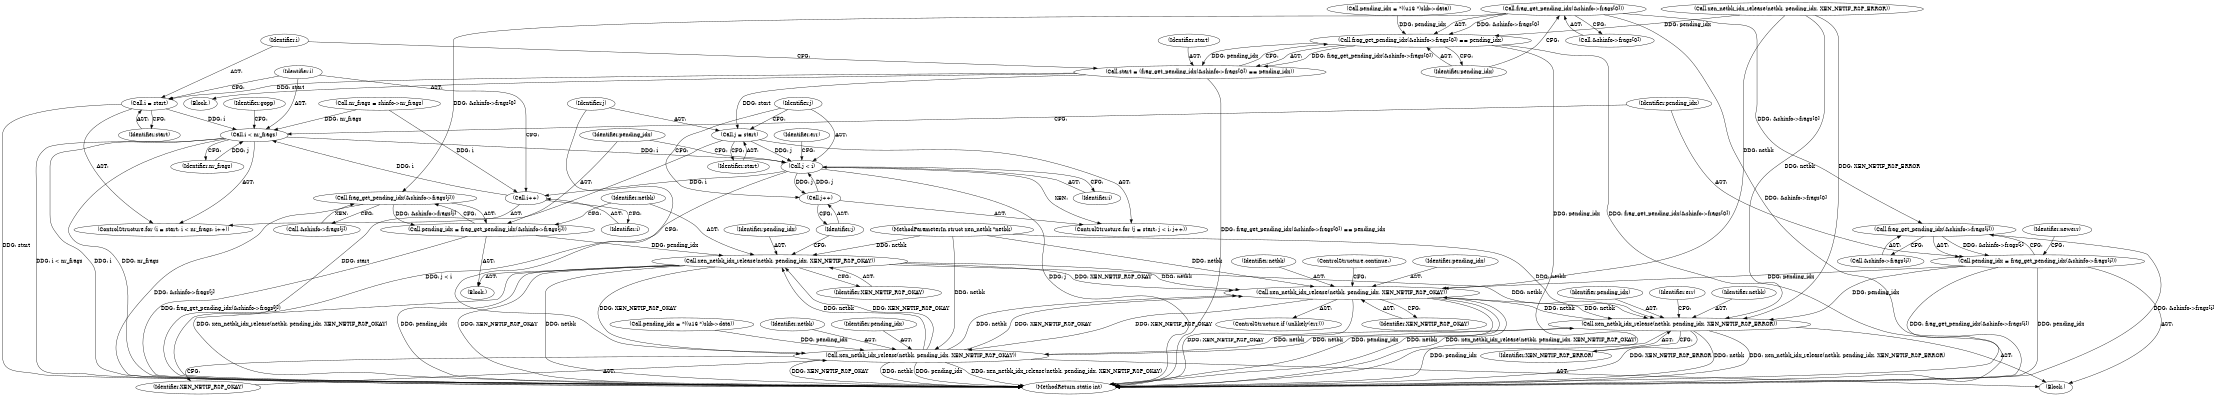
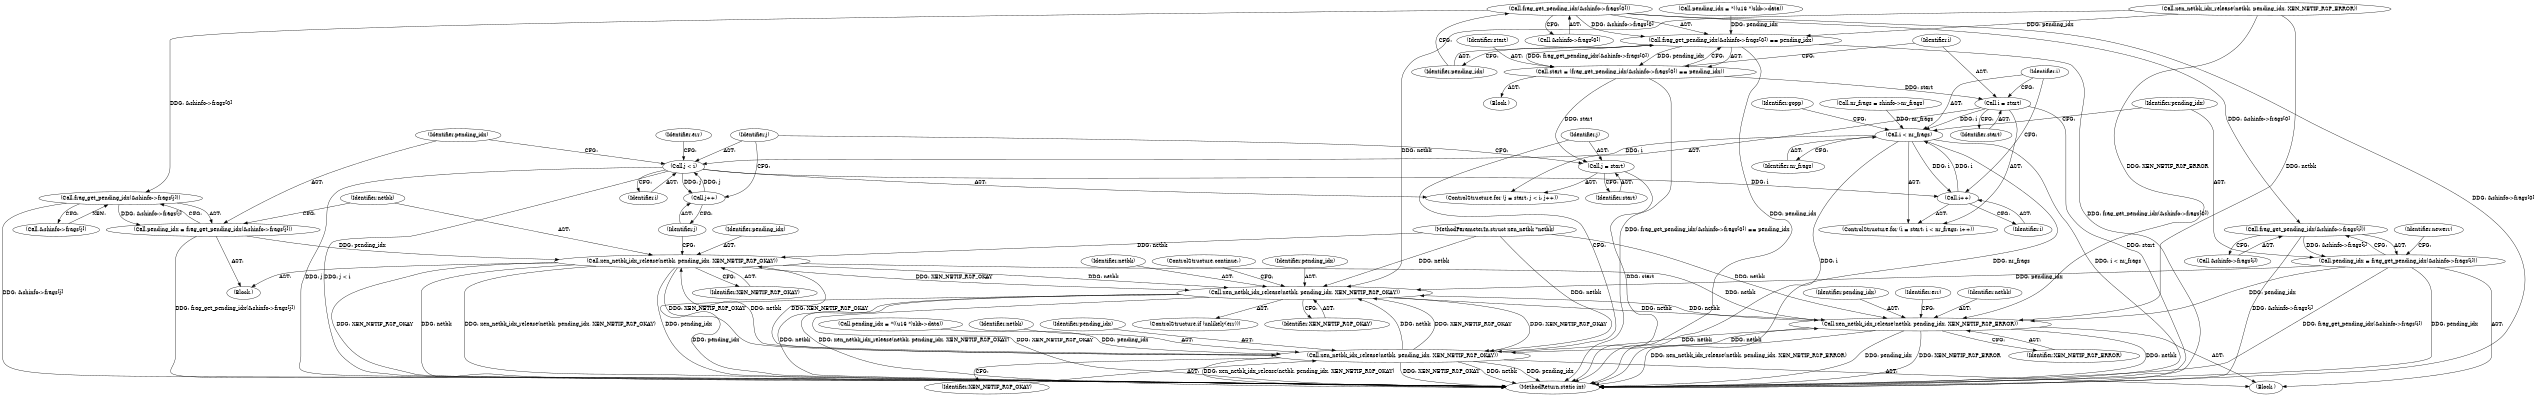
edge "(Call,nr_frags = shinfo->nr_frags)" -> "(Call,i++)": now "(Call,i < nr_frags)" -> "(Call,i++)"
edge "(Call,j = start)" -> "(Call,j < i)": removed, label "DDG: j"
edge "(Identifier,nr_frags)" -> "(Call,i < nr_frags)": label "DDG: j" -> "AST: "
edge "(Call,j < i)" -> "(ControlStructure,for (j = start; j < i; j++))": label "XEN: " -> "AST: "
edge "(Call,j++)" -> "(ControlStructure,for (j = start; j < i; j++))": now "(Call,i = start)" -> "(ControlStructure,for (j = start; j < i; j++))"
